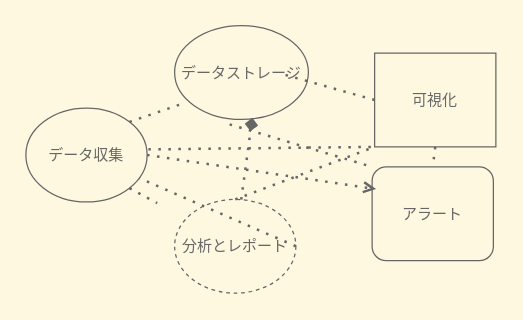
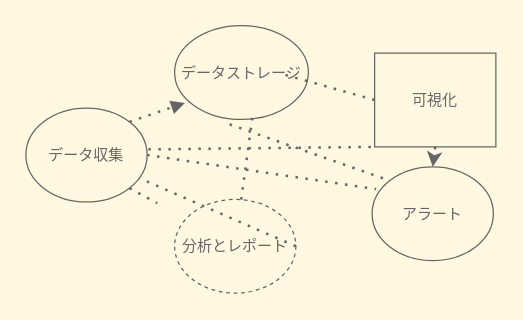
edge "データストレージ" -- "データ収集": arrowhead none -> block
edge "分析とレポート" -> "データストレージ": arrowhead diamond -> none
edge "可視化" -- "アラート": arrowhead none -> classic
edge "可視化" -- "分析とレポート": removed
edge "データ収集" -> "アラート": arrowhead open -> none
node "アラート": shape rounded rectangle -> ellipse
